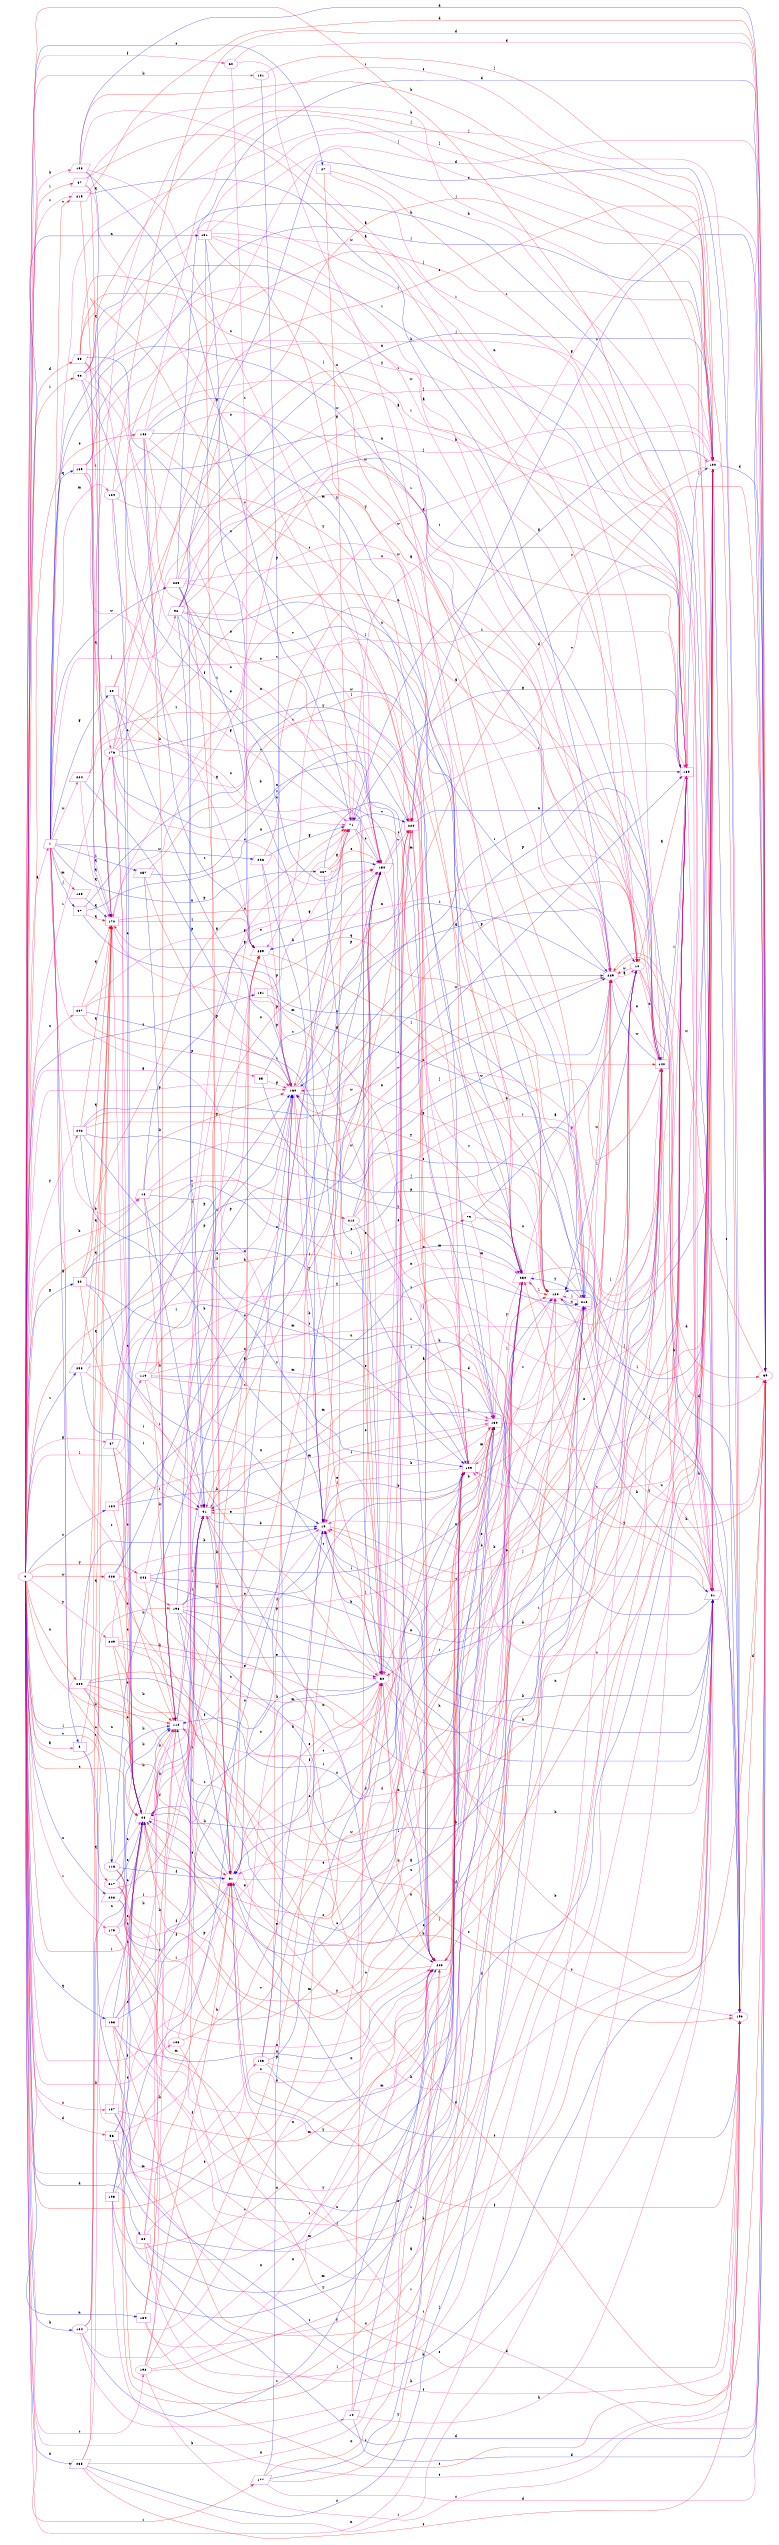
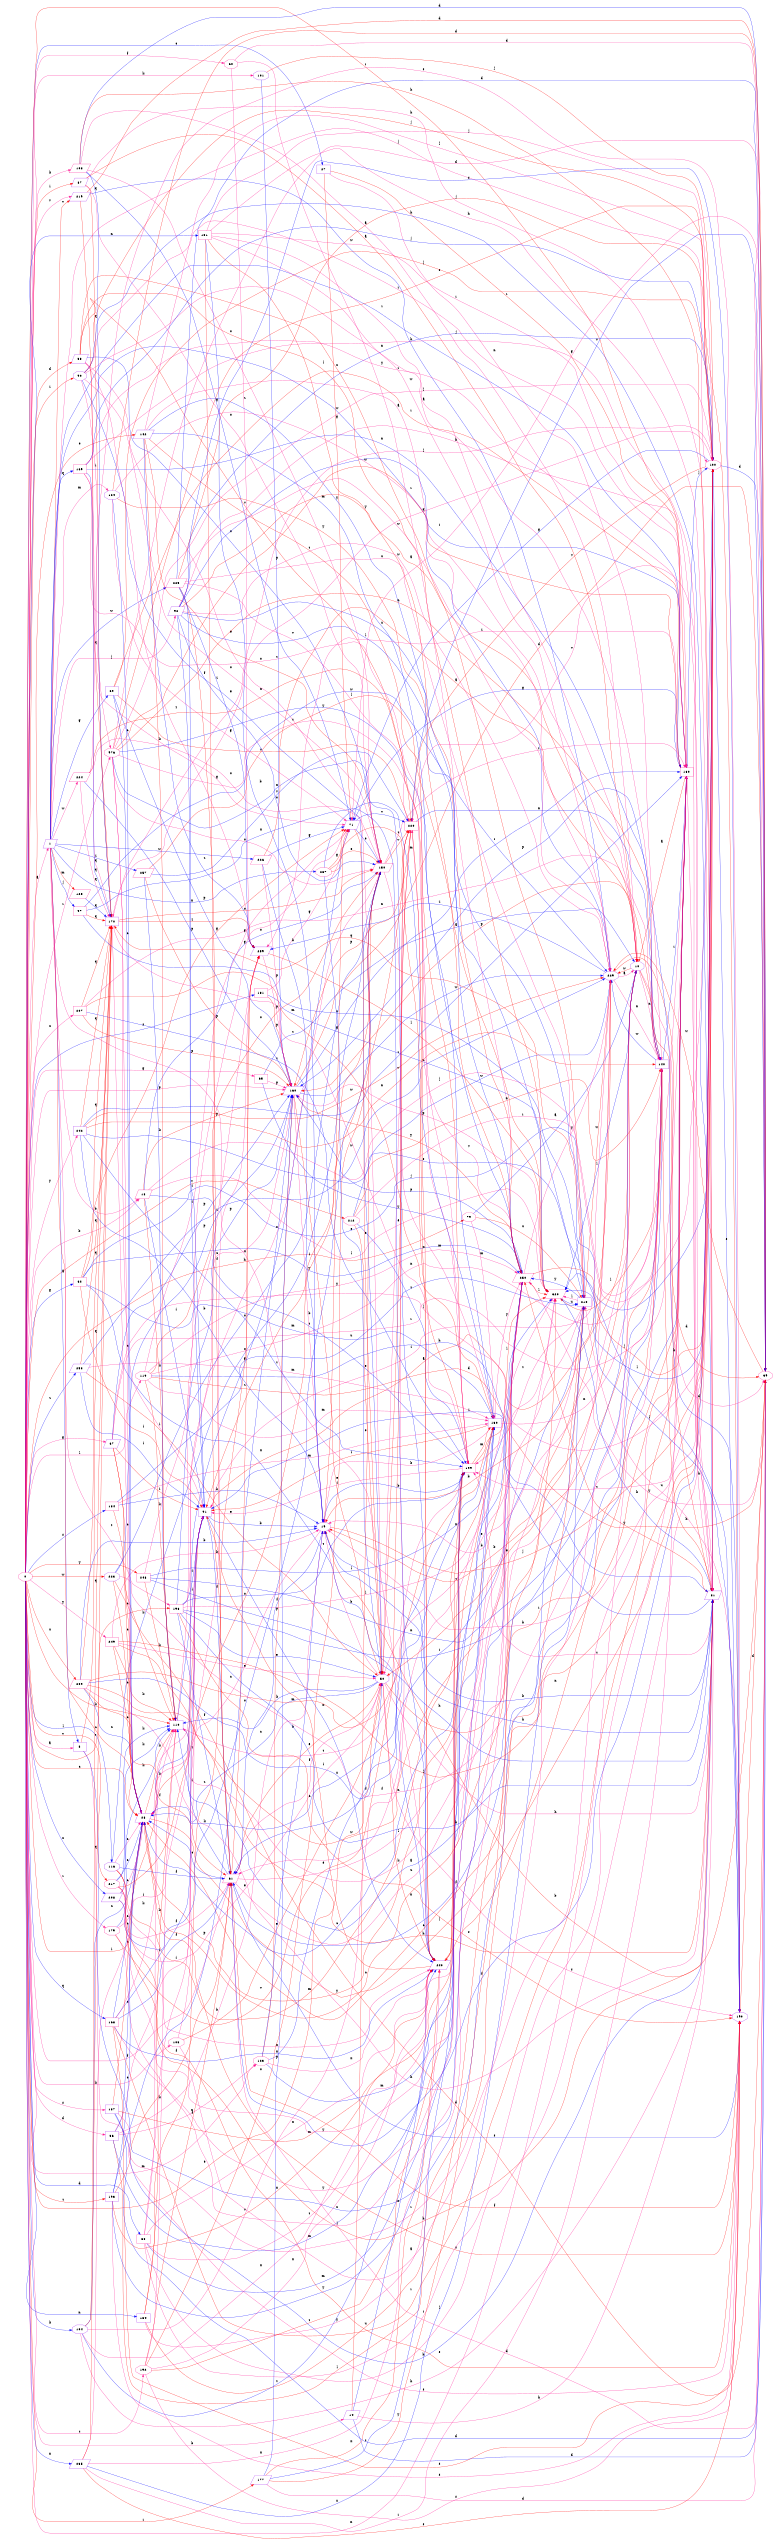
node "176": label "176" -> "976"
edge "220" -> "50": color deeppink -> red
node "120": label "120" -> "320"
edge "28" -> "130": now "28" -> "190"
edge "0" -> "193": added, label "t"
edge "193" -> "61": label "m" -> "f"
edge "36" -> "240": now "36" -> "123"
